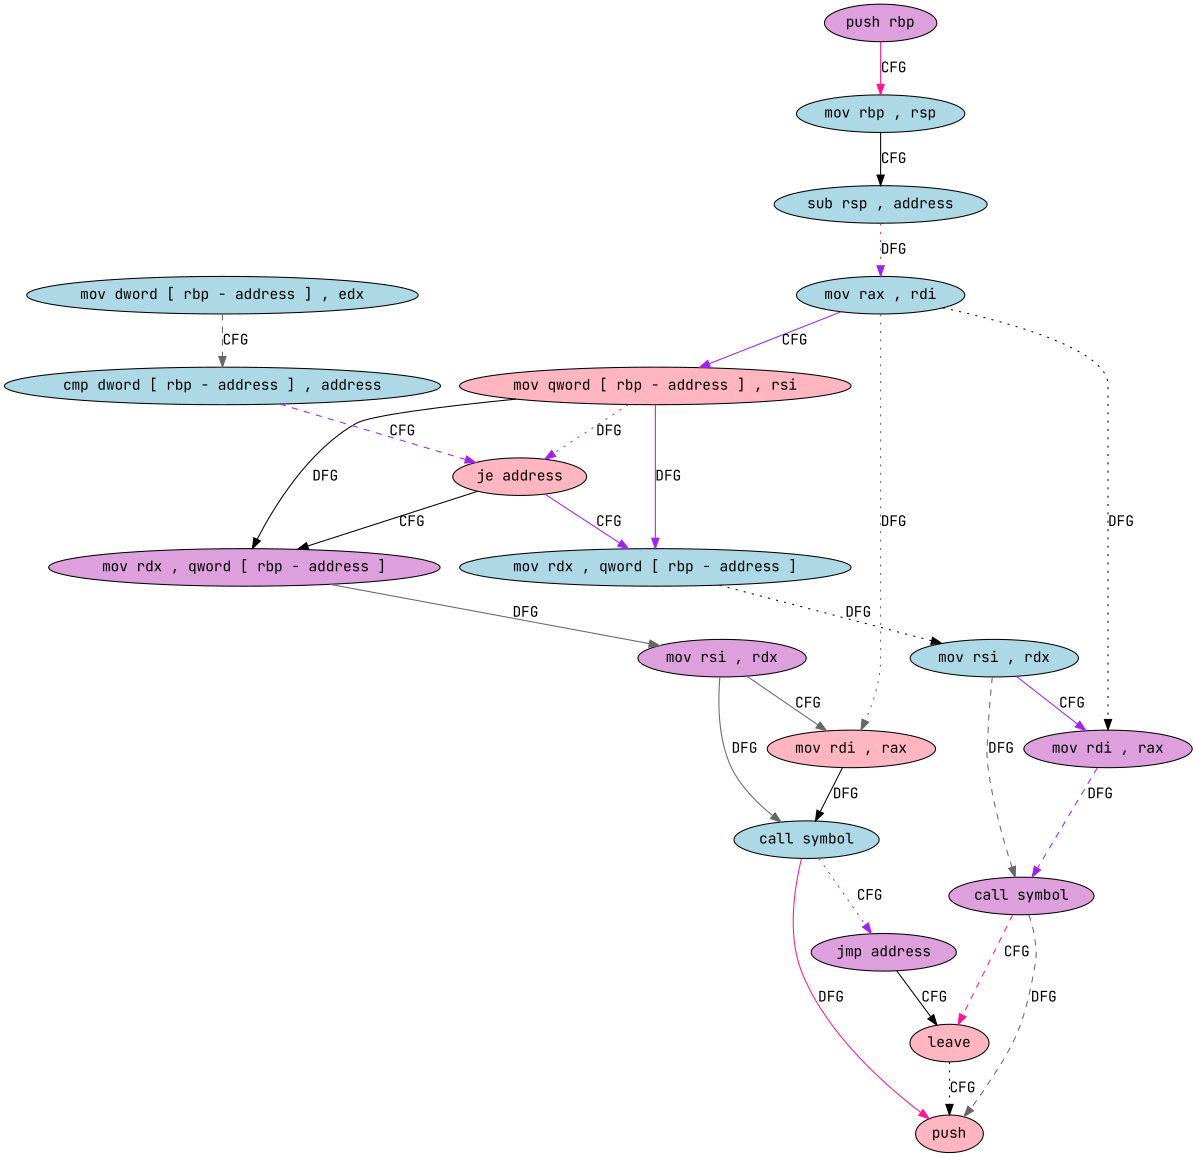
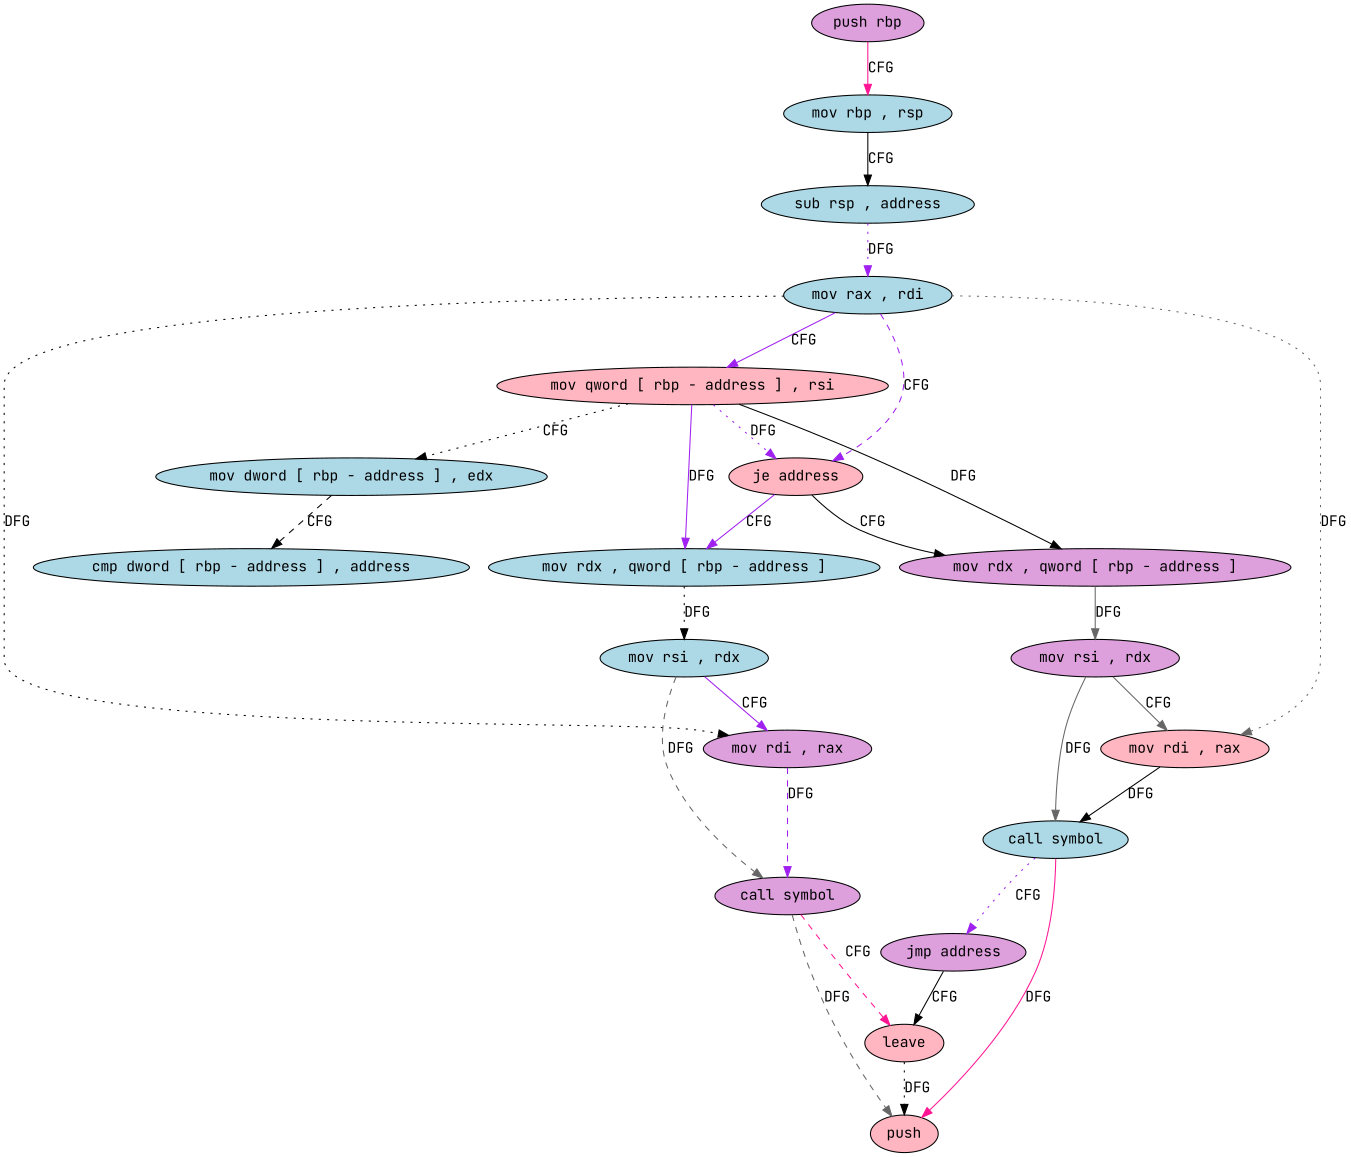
edge "mov dword [ rbp - address ] , edx" -> "cmp dword [ rbp - address ] , address": color gray40 -> black
edge "mov qword [ rbp - address ] , rsi" -> "mov dword [ rbp - address ] , edx": added, label "CFG"
edge "cmp dword [ rbp - address ] , address" -> "je address": now "mov rax , rdi" -> "je address"
edge "leave" -> "push": label "CFG" -> "DFG"
